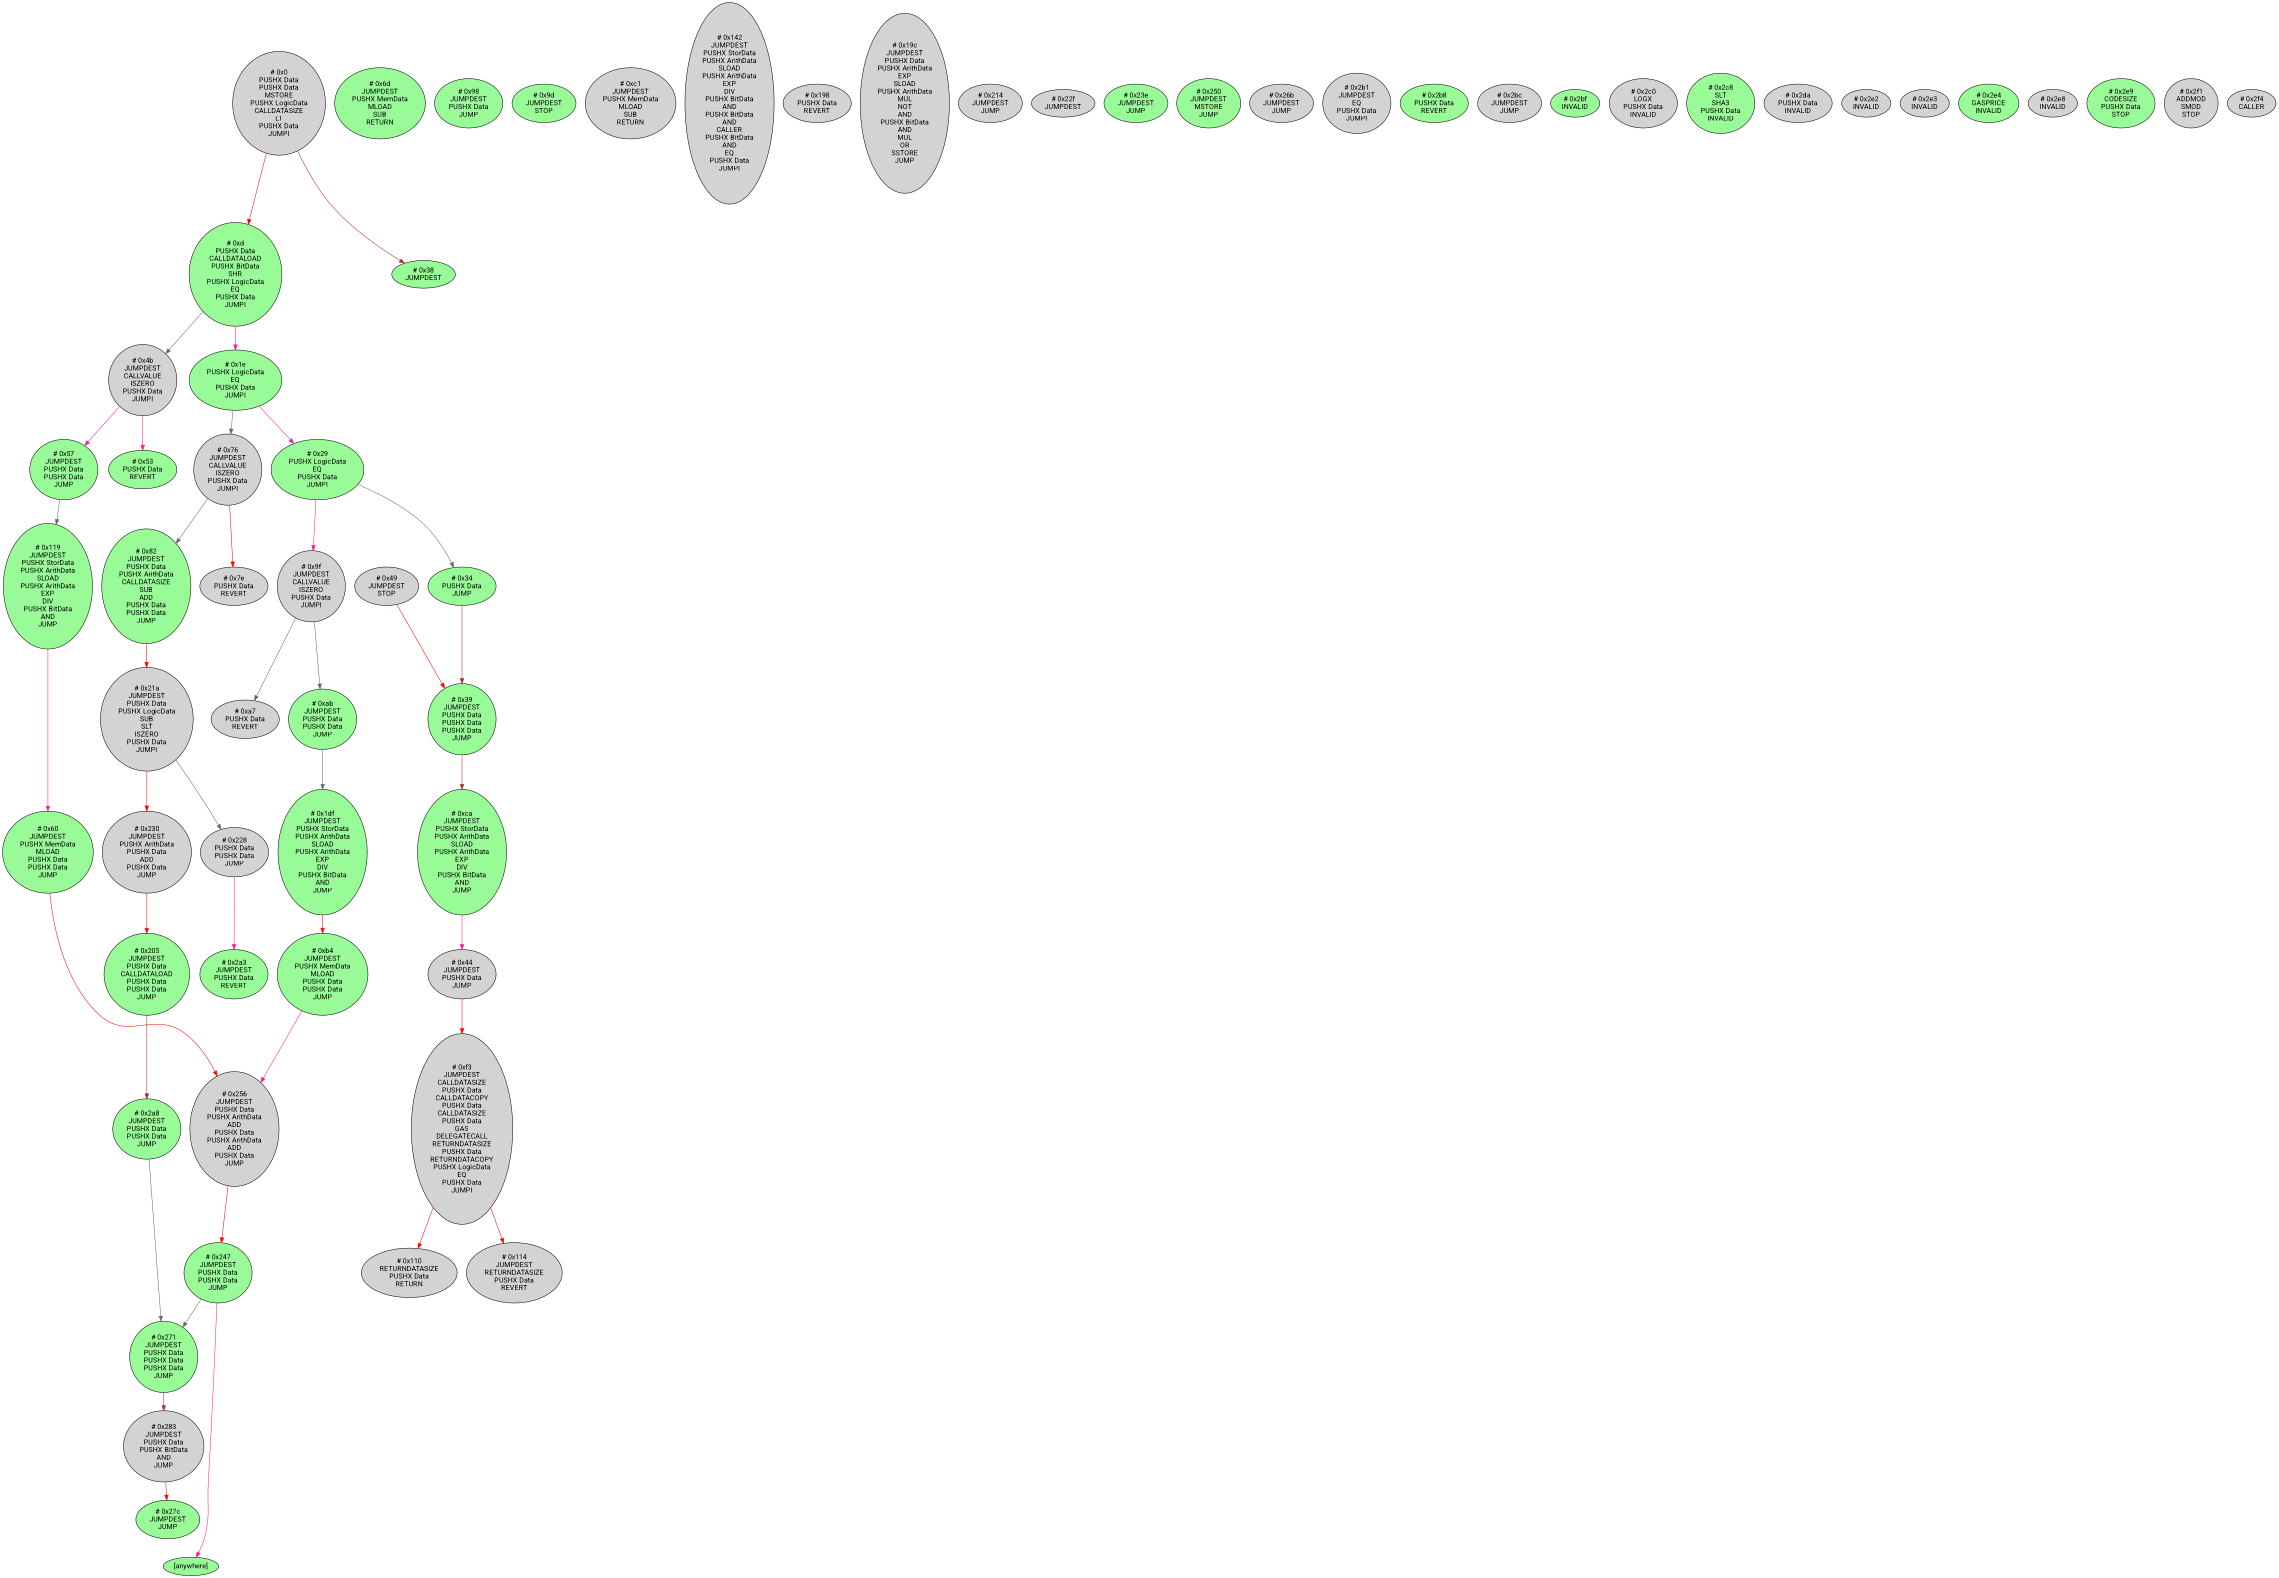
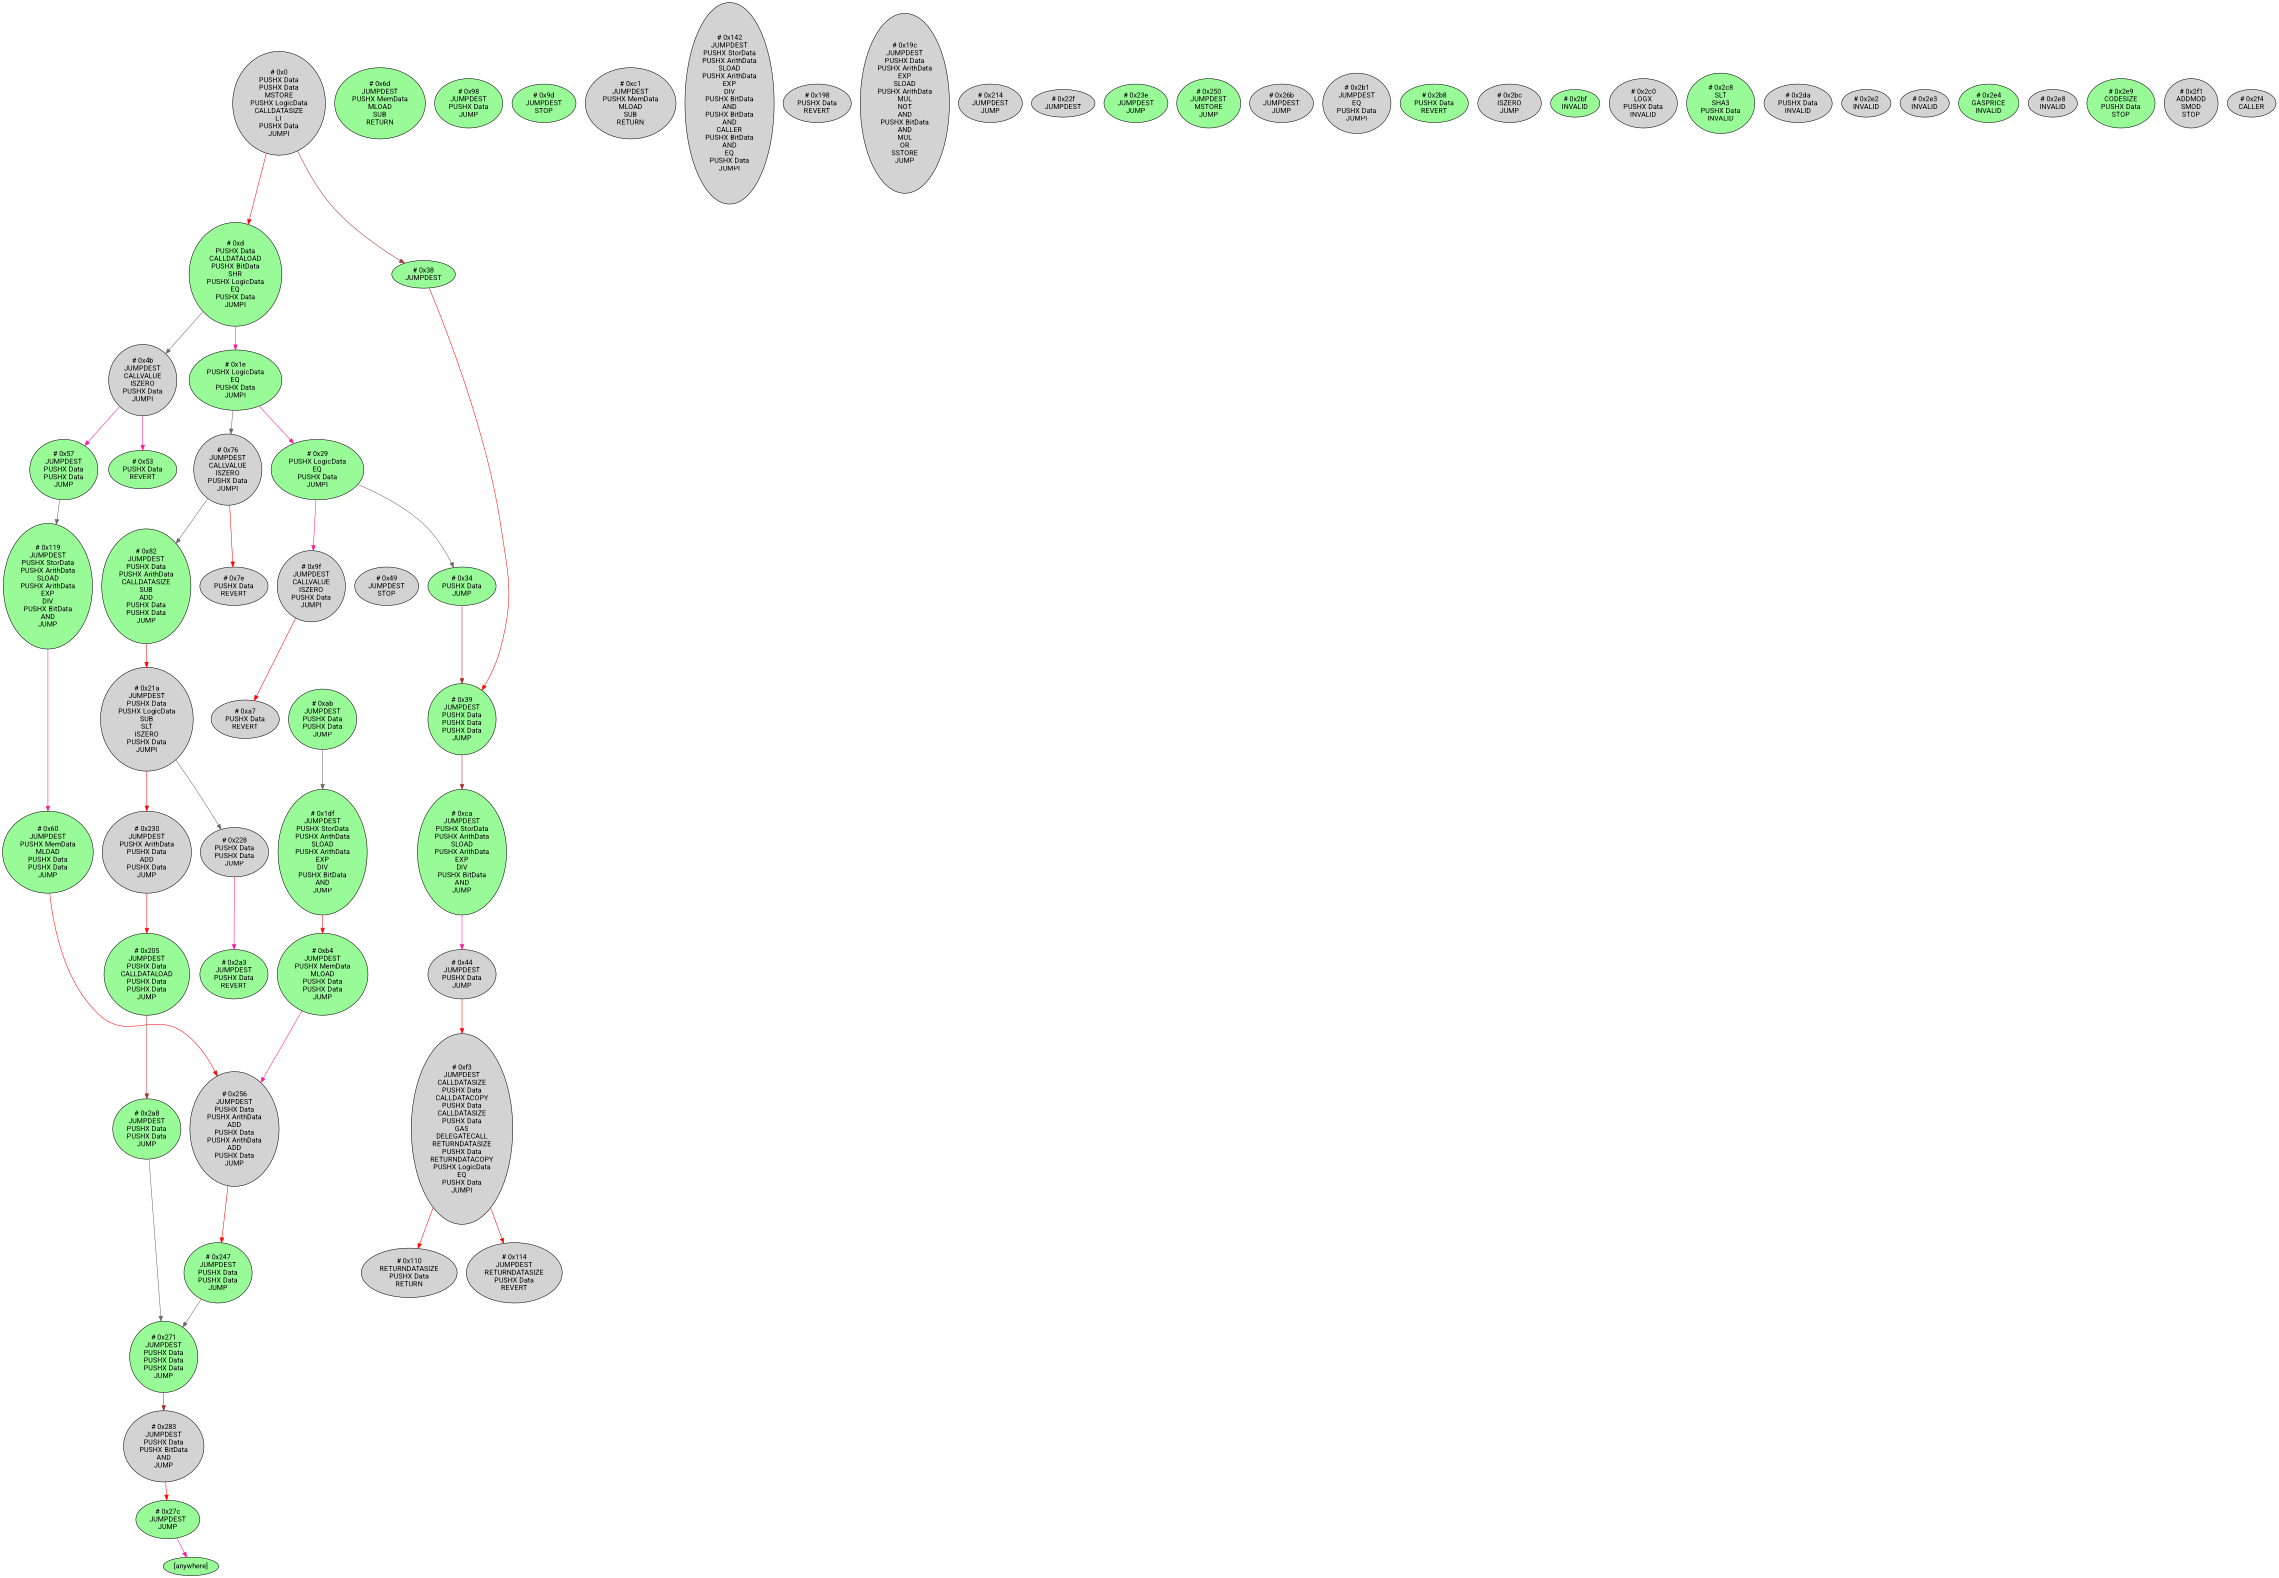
node "# 0x2bc JUMPDEST JUMP": label "# 0x2bc JUMPDEST JUMP" -> "# 0x2bc ISZERO JUMP"
edge "# 0x49 JUMPDEST STOP" -> "# 0x39 JUMPDEST PUSHX Data PUSHX Data PUSHX Data JUMP": now "# 0x38 JUMPDEST" -> "# 0x39 JUMPDEST PUSHX Data PUSHX Data PUSHX Data JUMP"
edge "# 0x9f JUMPDEST CALLVALUE ISZERO PUSHX Data JUMPI" -> "# 0xab JUMPDEST PUSHX Data PUSHX Data JUMP": removed
edge "# 0x9f JUMPDEST CALLVALUE ISZERO PUSHX Data JUMPI" -> "# 0xa7 PUSHX Data REVERT": color gray40 -> red
edge "# 0x247 JUMPDEST PUSHX Data PUSHX Data JUMP" -> "[anywhere]": now "# 0x27c JUMPDEST JUMP" -> "[anywhere]"
